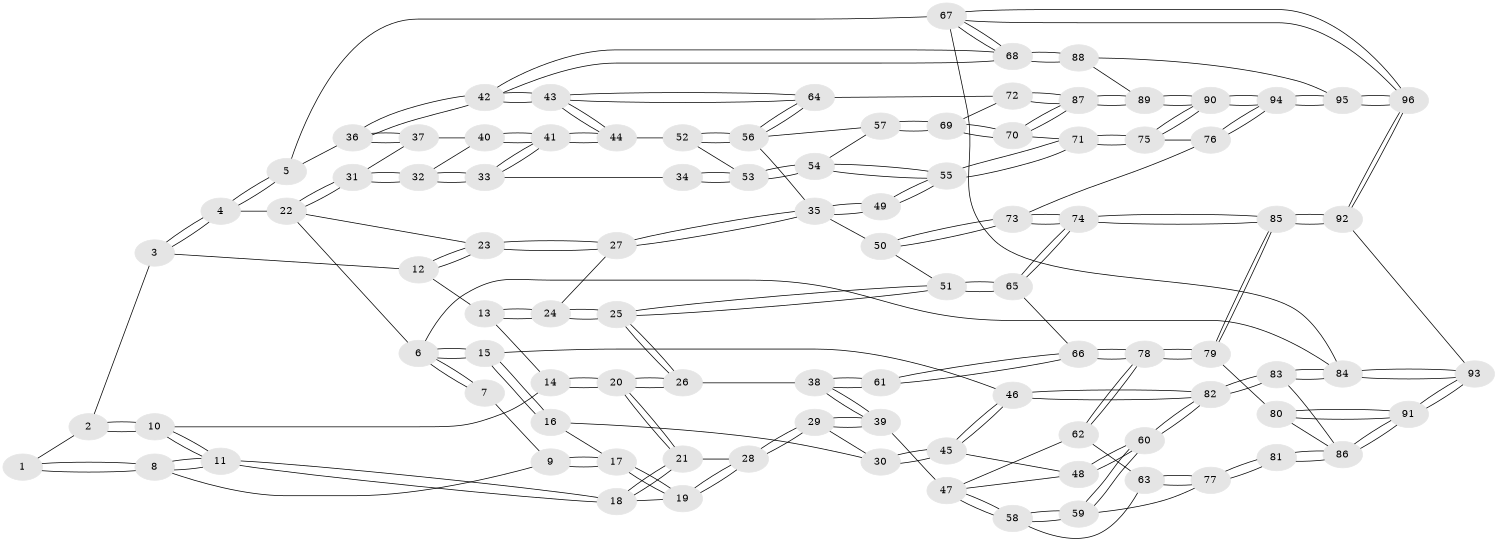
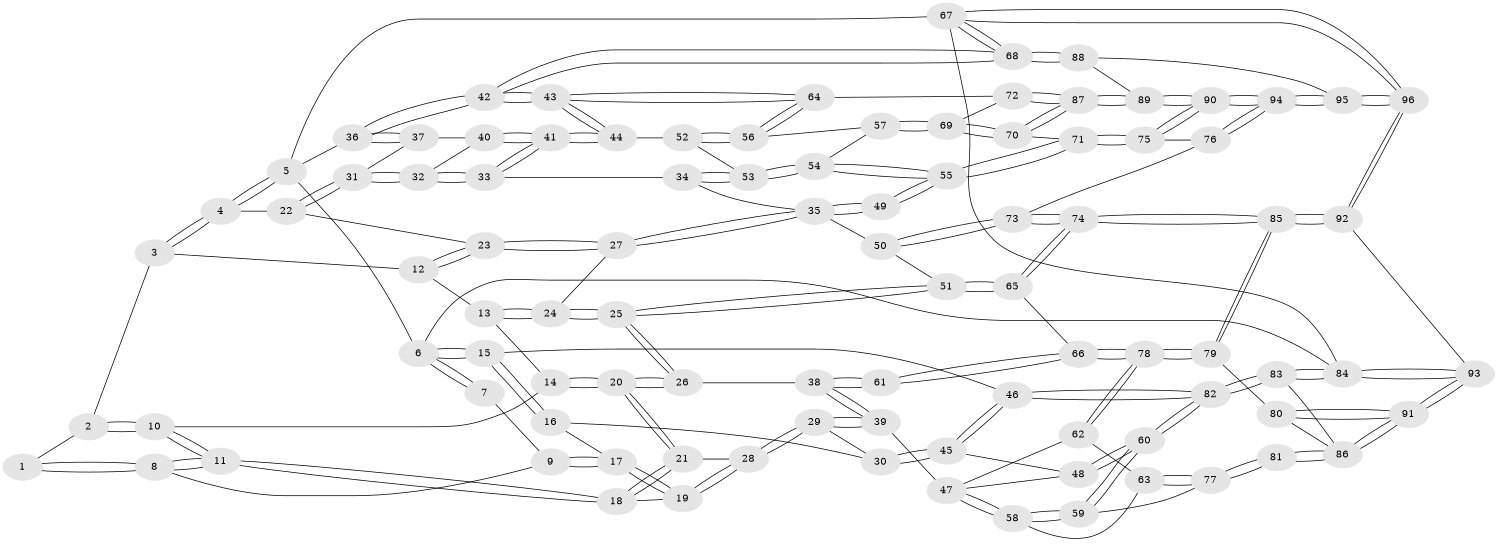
edge "56" -- "35": now "34" -- "35"
edge "22" -- "6": now "5" -- "6"
